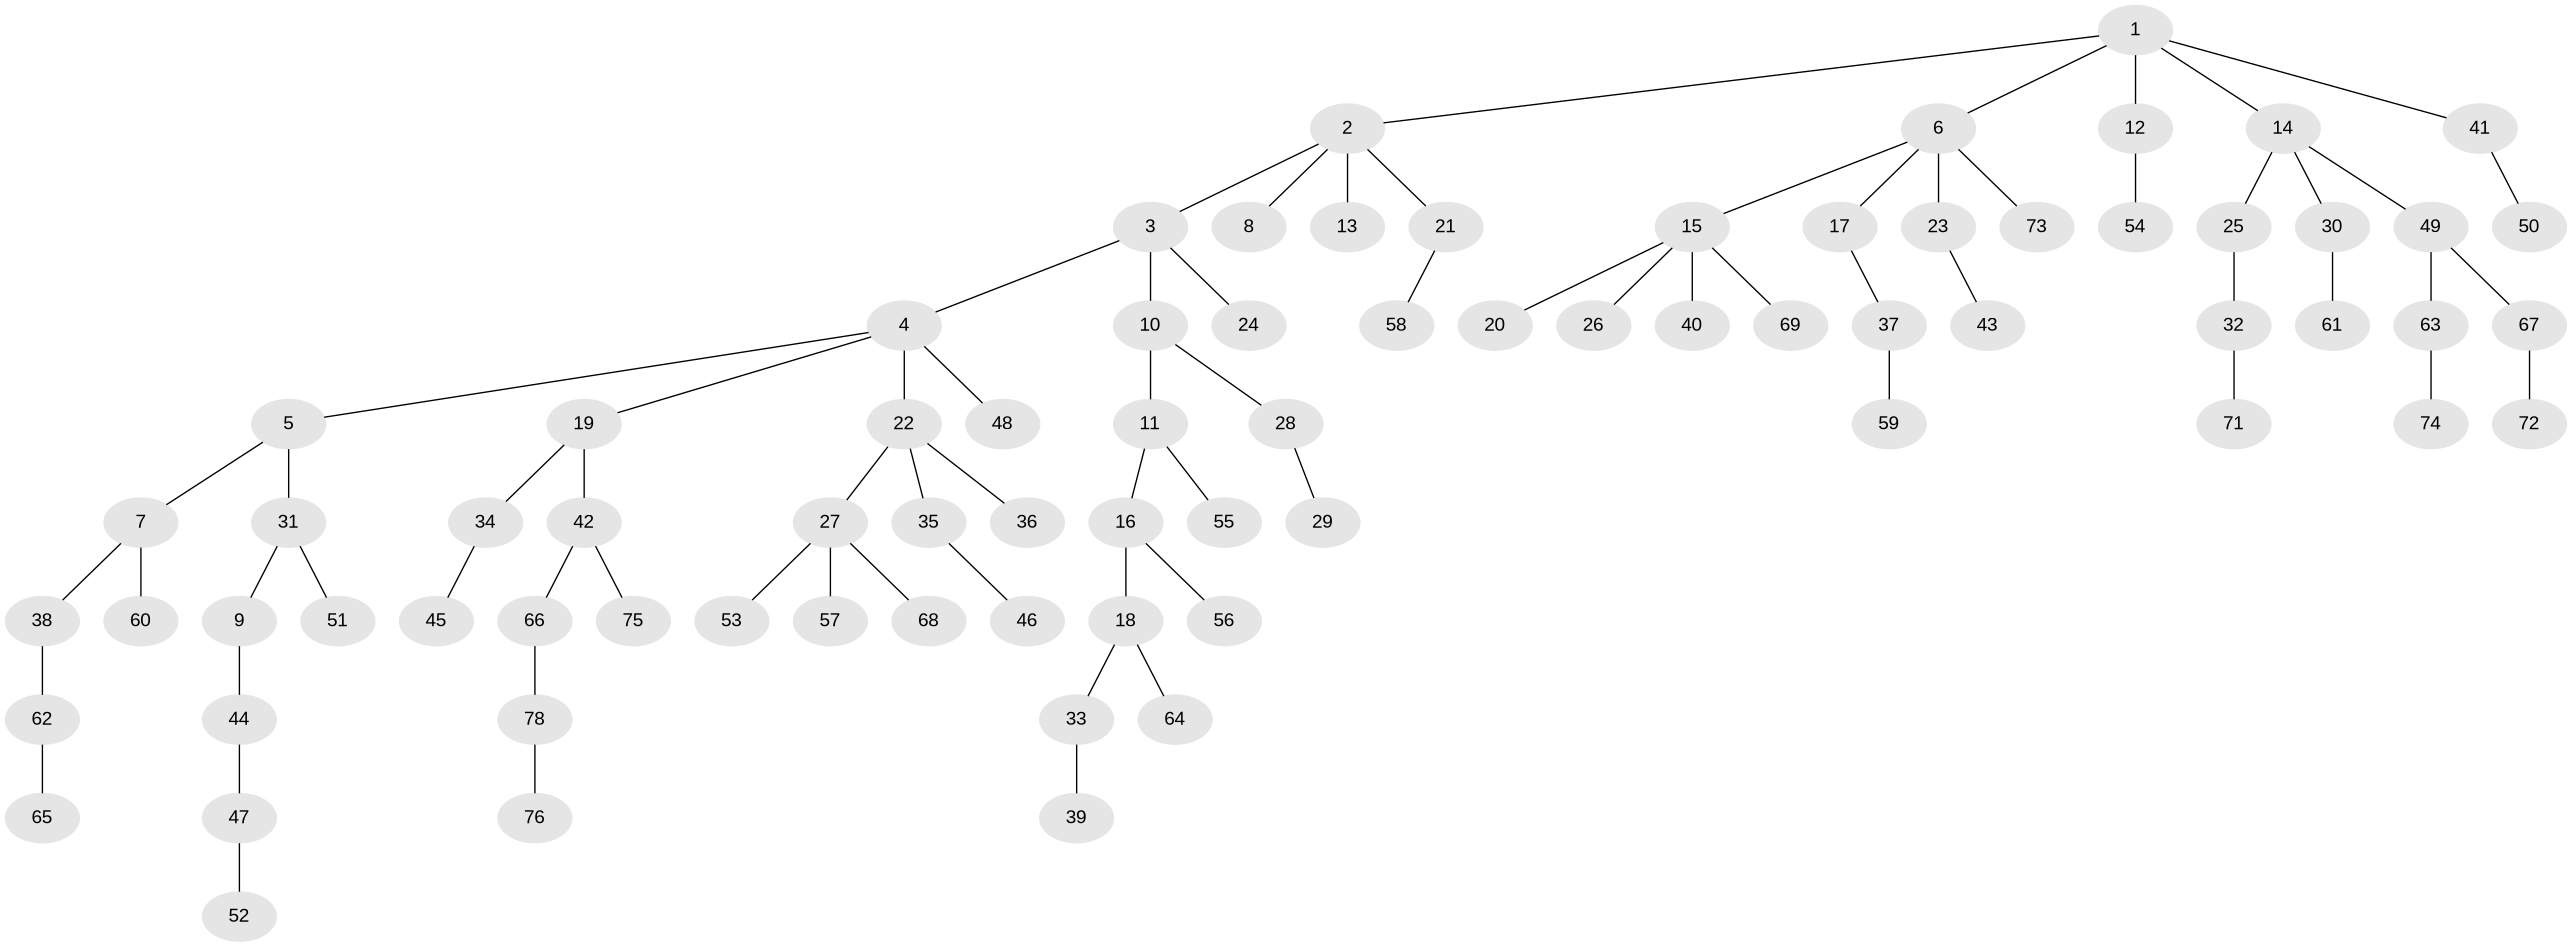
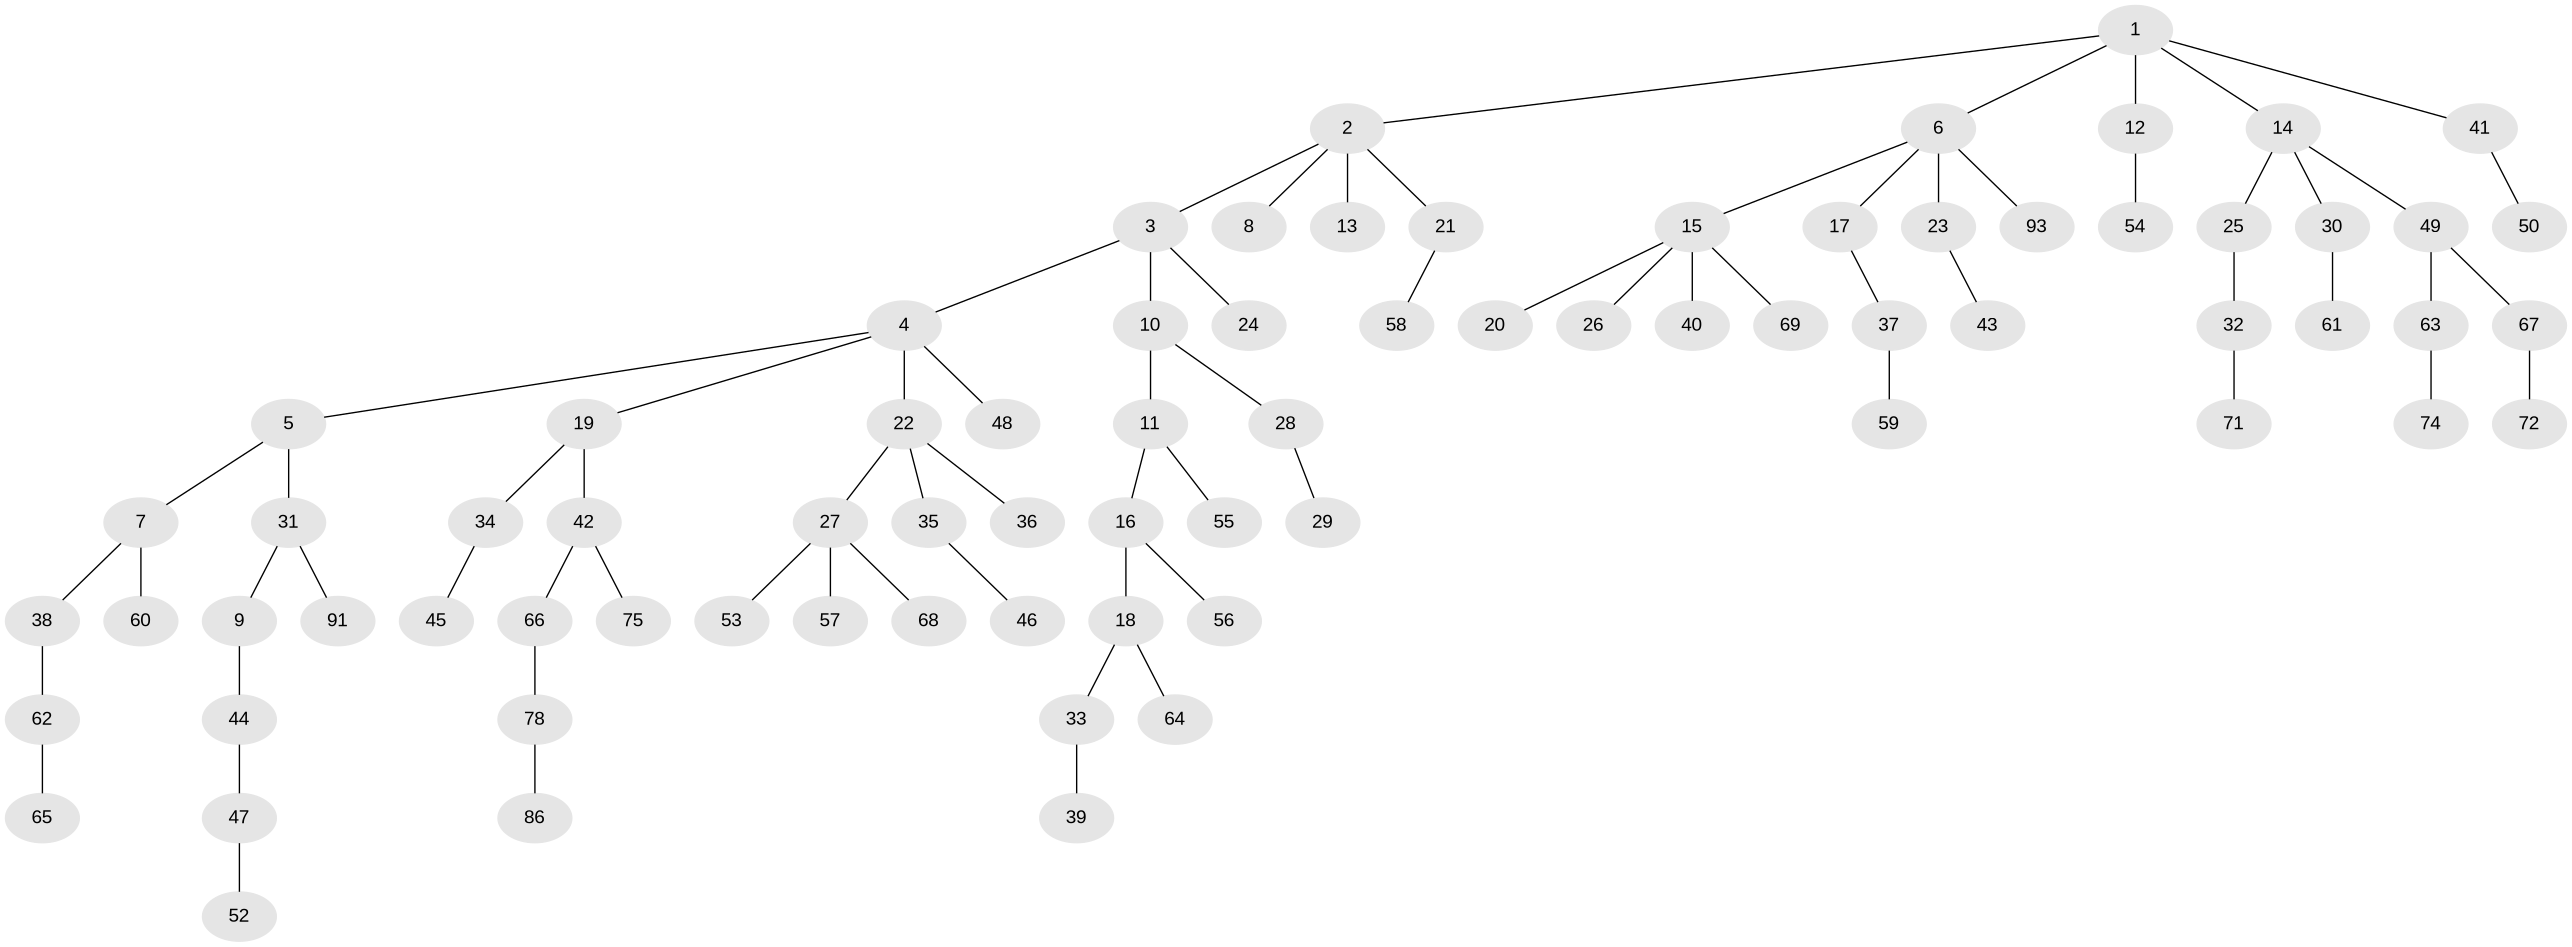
node "73": label "73" -> "93"
node "51": label "51" -> "91"
node "76": label "76" -> "86"
